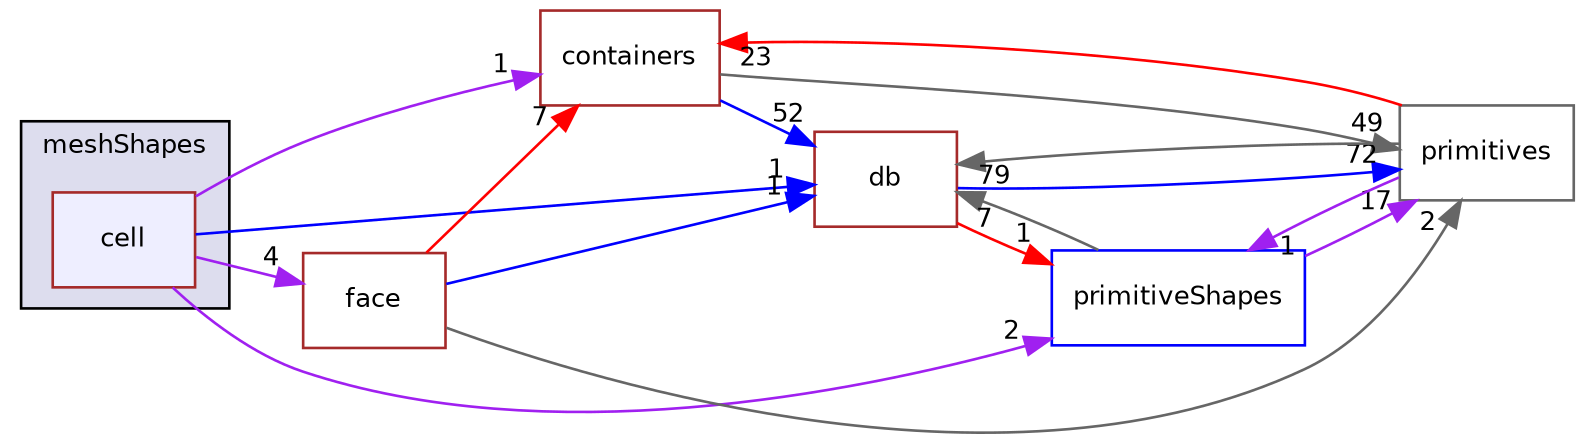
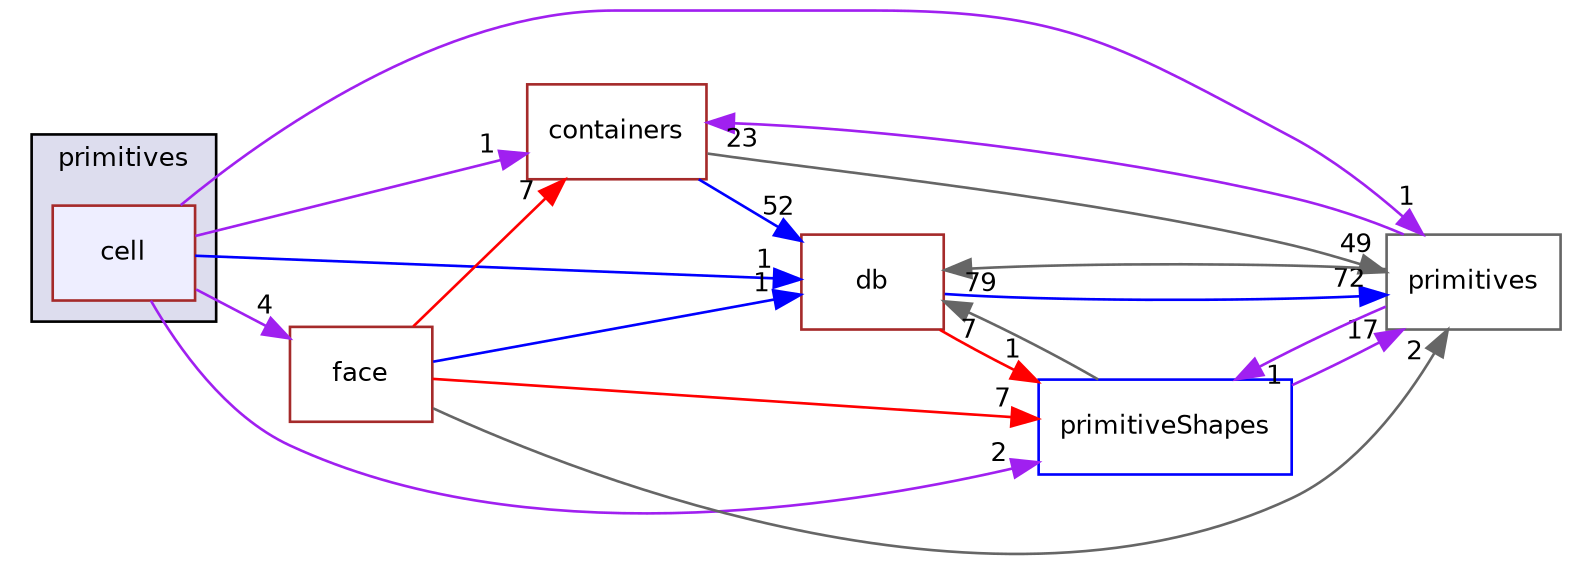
edge "cell" -> "primitives": added
edge "primitives" -> "containers": color red -> purple
cluster "meshShapes": label "meshShapes" -> "primitives"
edge "face" -> "primitiveShapes": added
